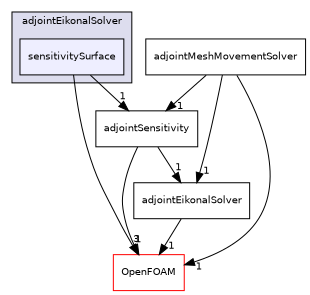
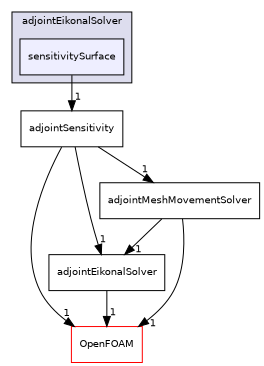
edge "adjointMeshMovementSolver" -> "adjointSensitivity": reversed
edge "sensitivitySurface" -> "OpenFOAM": removed
